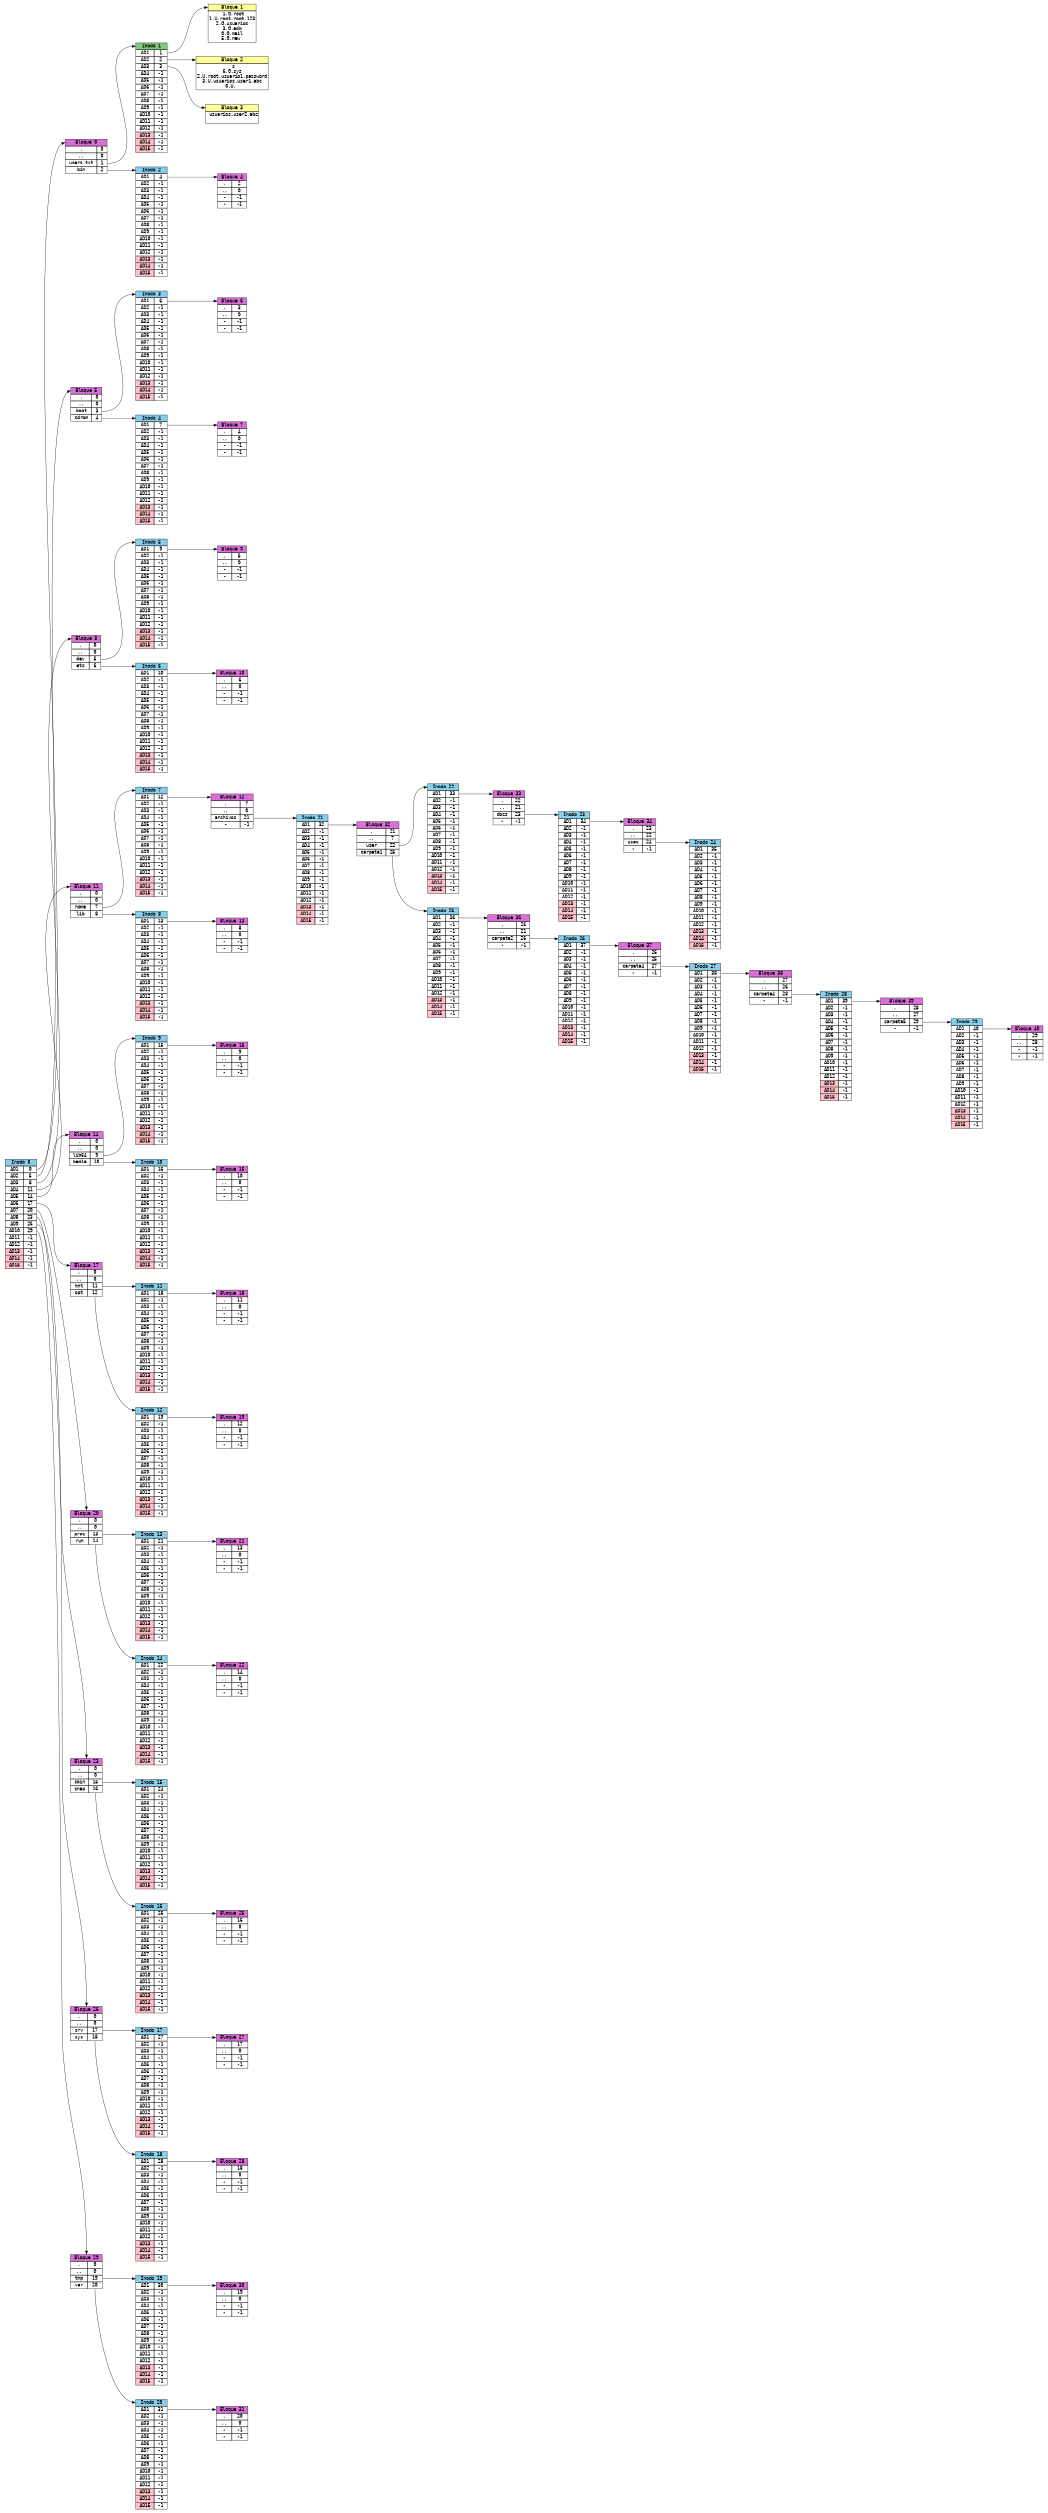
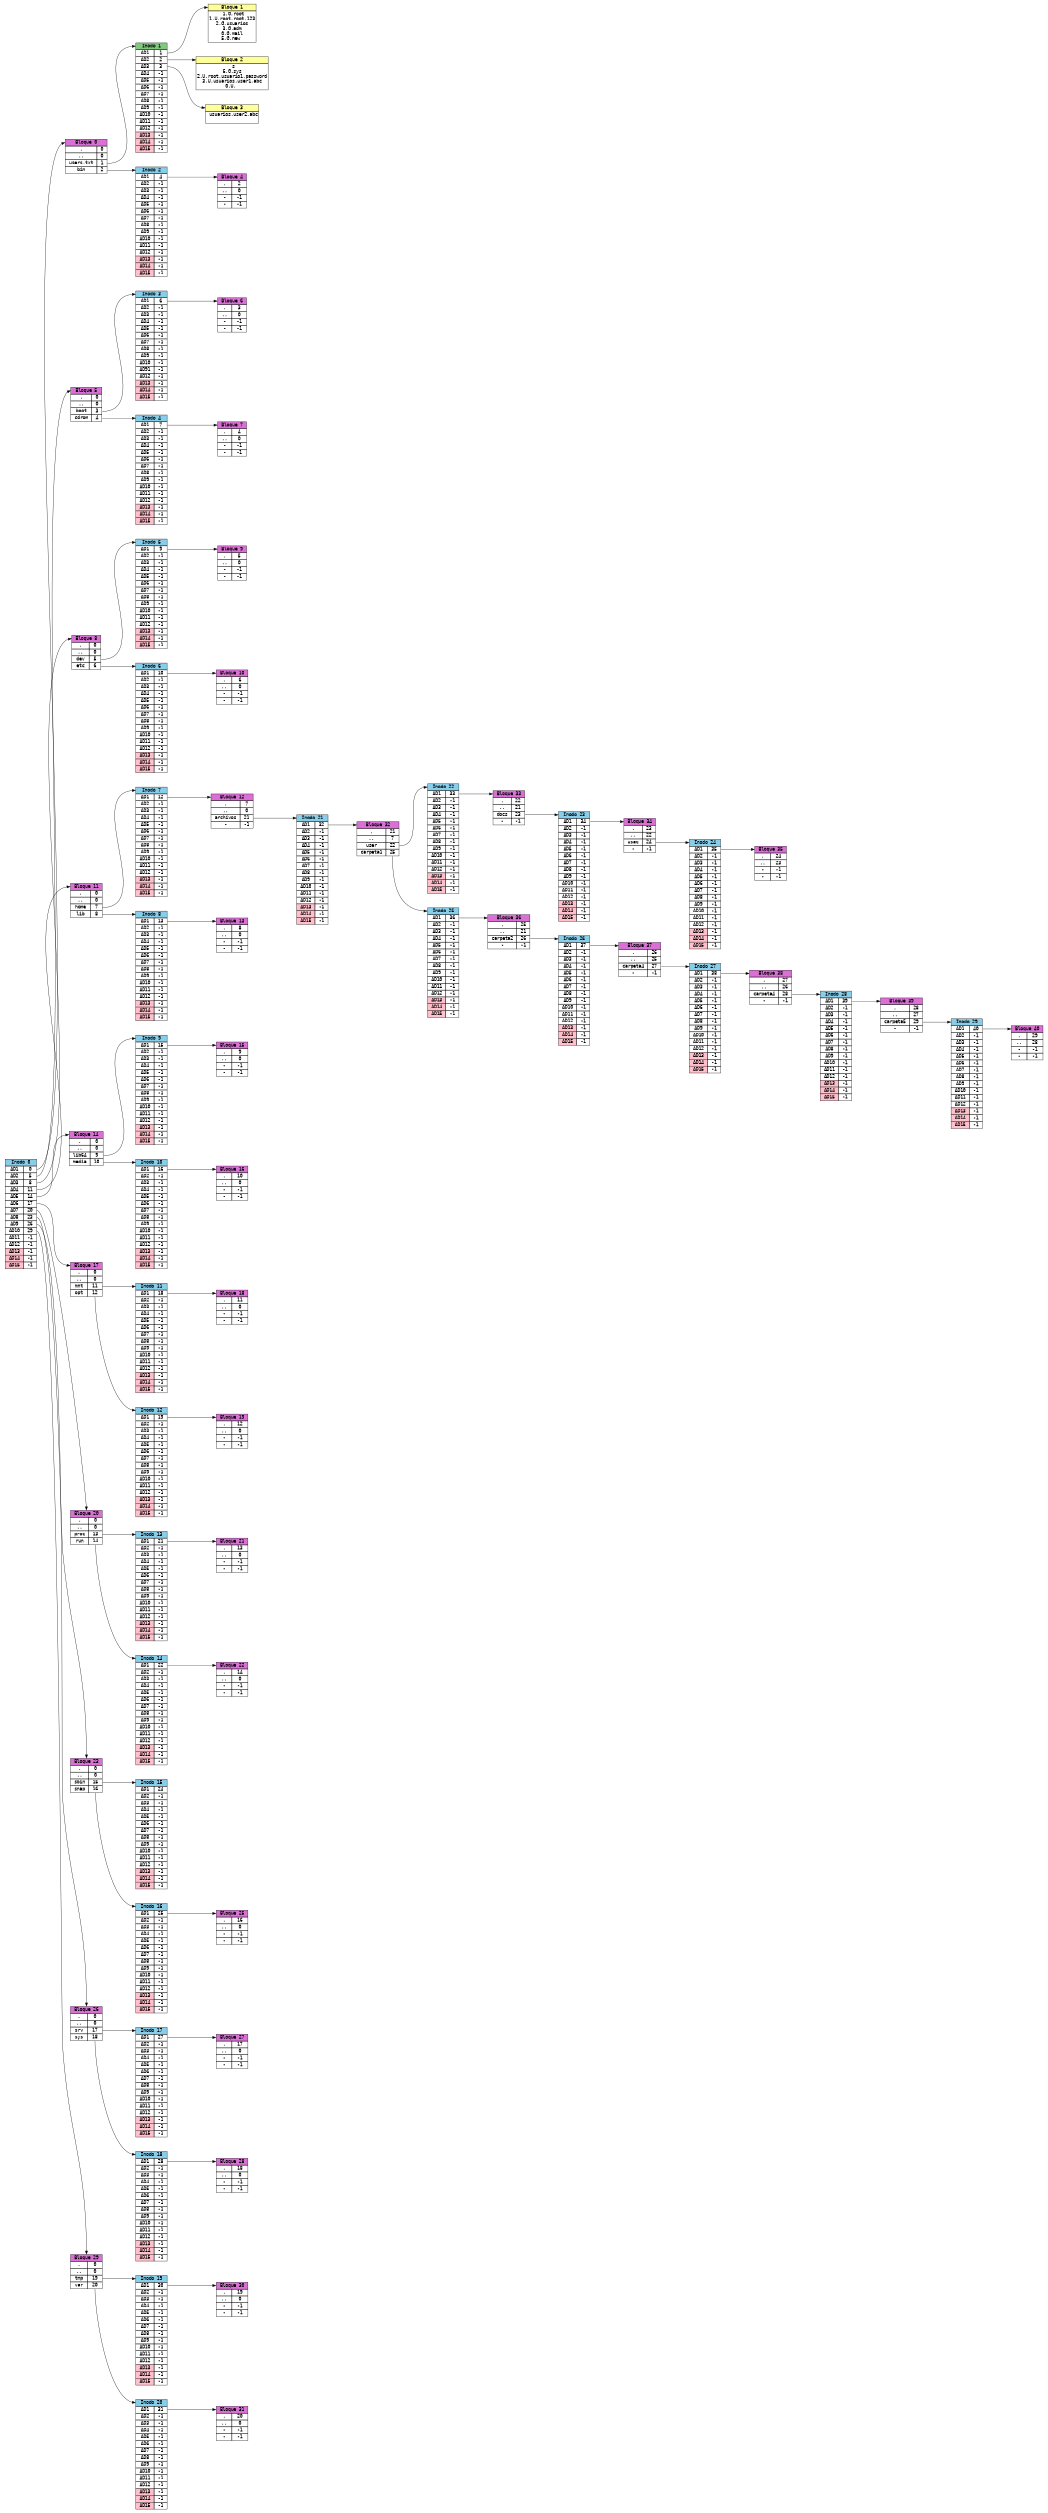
node "Inodo 3": text "AD11" -> "AD91"
node "Bloque 35": added
